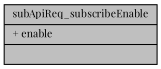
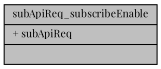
node "subApiReq_subscribeEnable": text "+ enable" -> "+ subApiReq"
